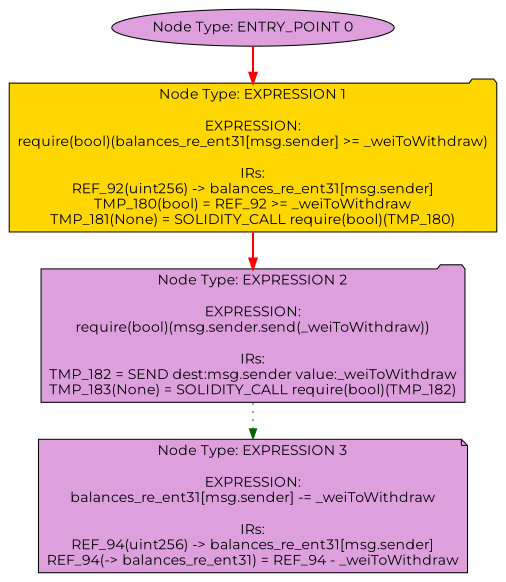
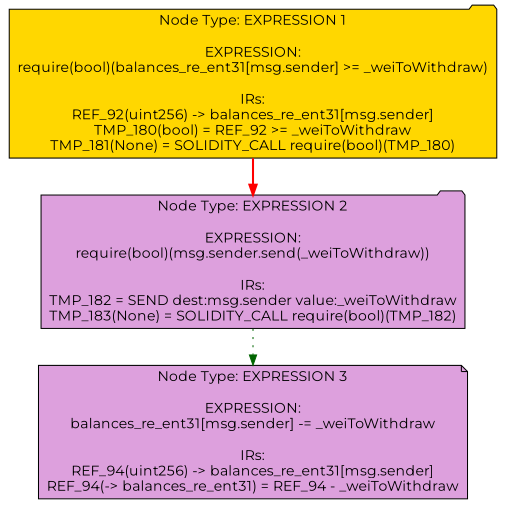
node "Node Type: ENTRY_POINT 0": removed
